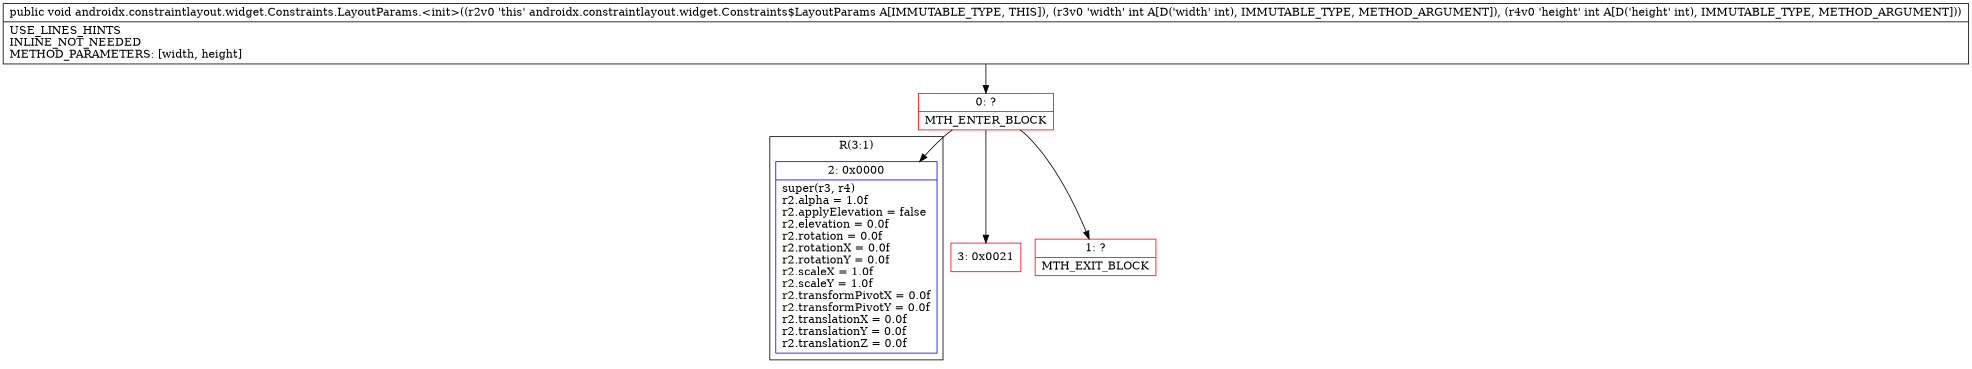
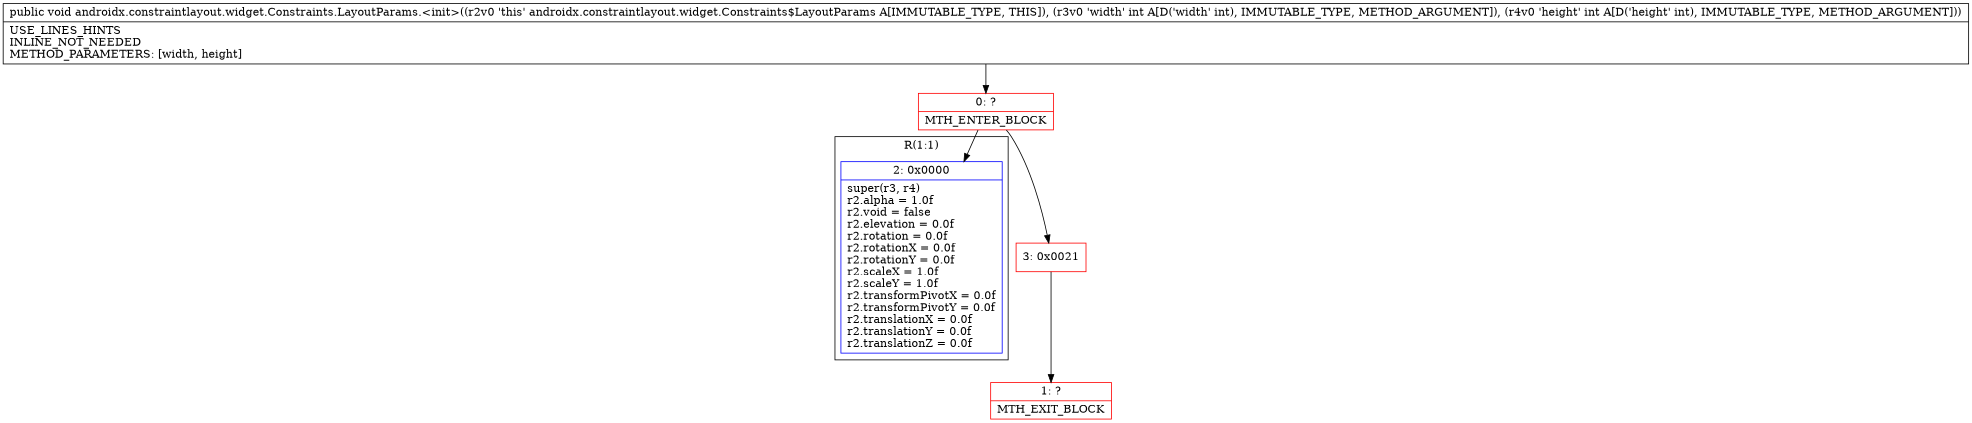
cluster "R(3:1)": label "R(3:1)" -> "R(1:1)"
edge "0: ?" -> "1: ?": now "3: 0x0021" -> "1: ?"
node "2: 0x0000": text "r2.applyElevation = false" -> "r2.void = false"
